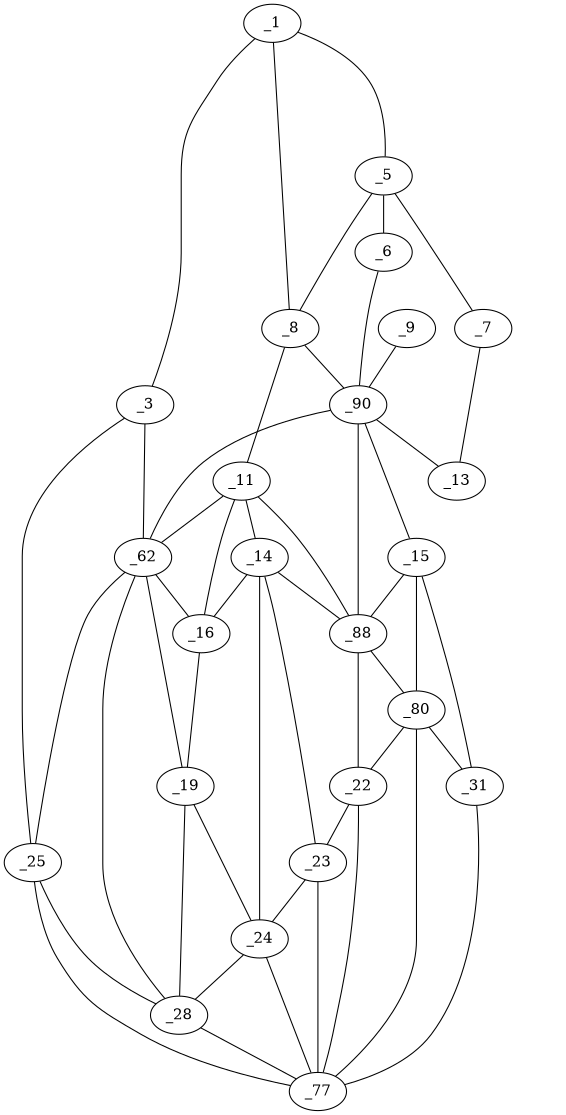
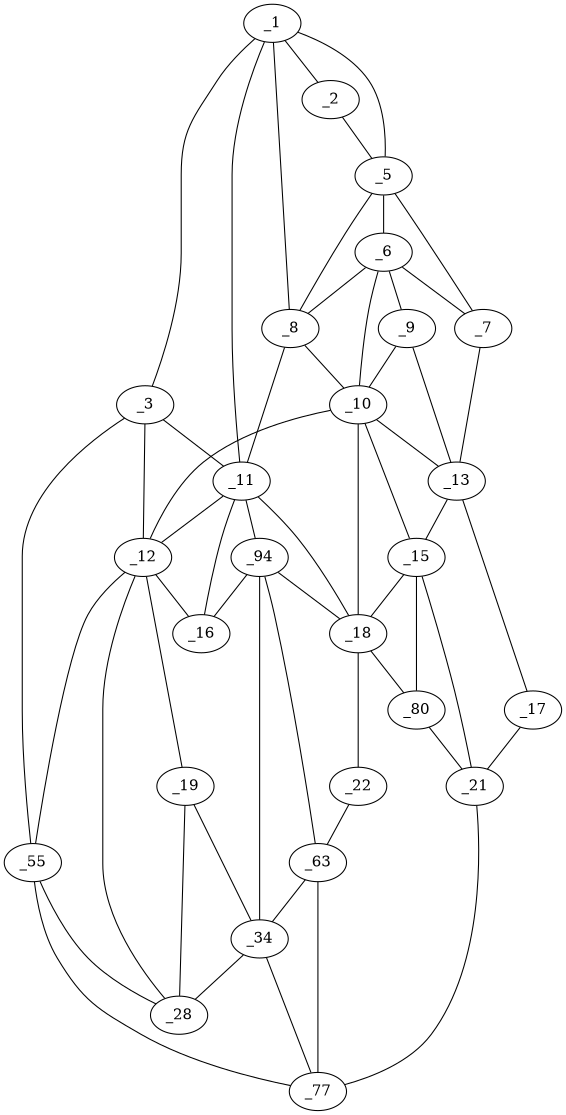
node "_2": added
edge "_1" -- "_11": added
edge "_6" -- "_9": added
edge "_6" -- "_8": added
edge "_6" -- "_7": added
node "_90": label "_90" -> "_10"
edge "_9" -- "_13": added
edge "_3" -- "_11": added
edge "_13" -- "_15": added
node "_62": label "_62" -> "_12"
node "_14": label "_14" -> "_94"
node "_88": label "_88" -> "_18"
edge "_16" -- "_19": removed
node "_17": added
edge "_80" -- "_22": removed
node "_31": label "_31" -> "_21"
node "_25": label "_25" -> "_55"
node "_23": label "_23" -> "_63"
edge "_80" -- "_77": removed
node "_24": label "_24" -> "_34"
edge "_22" -- "_77": removed
edge "_28" -- "_77": removed
